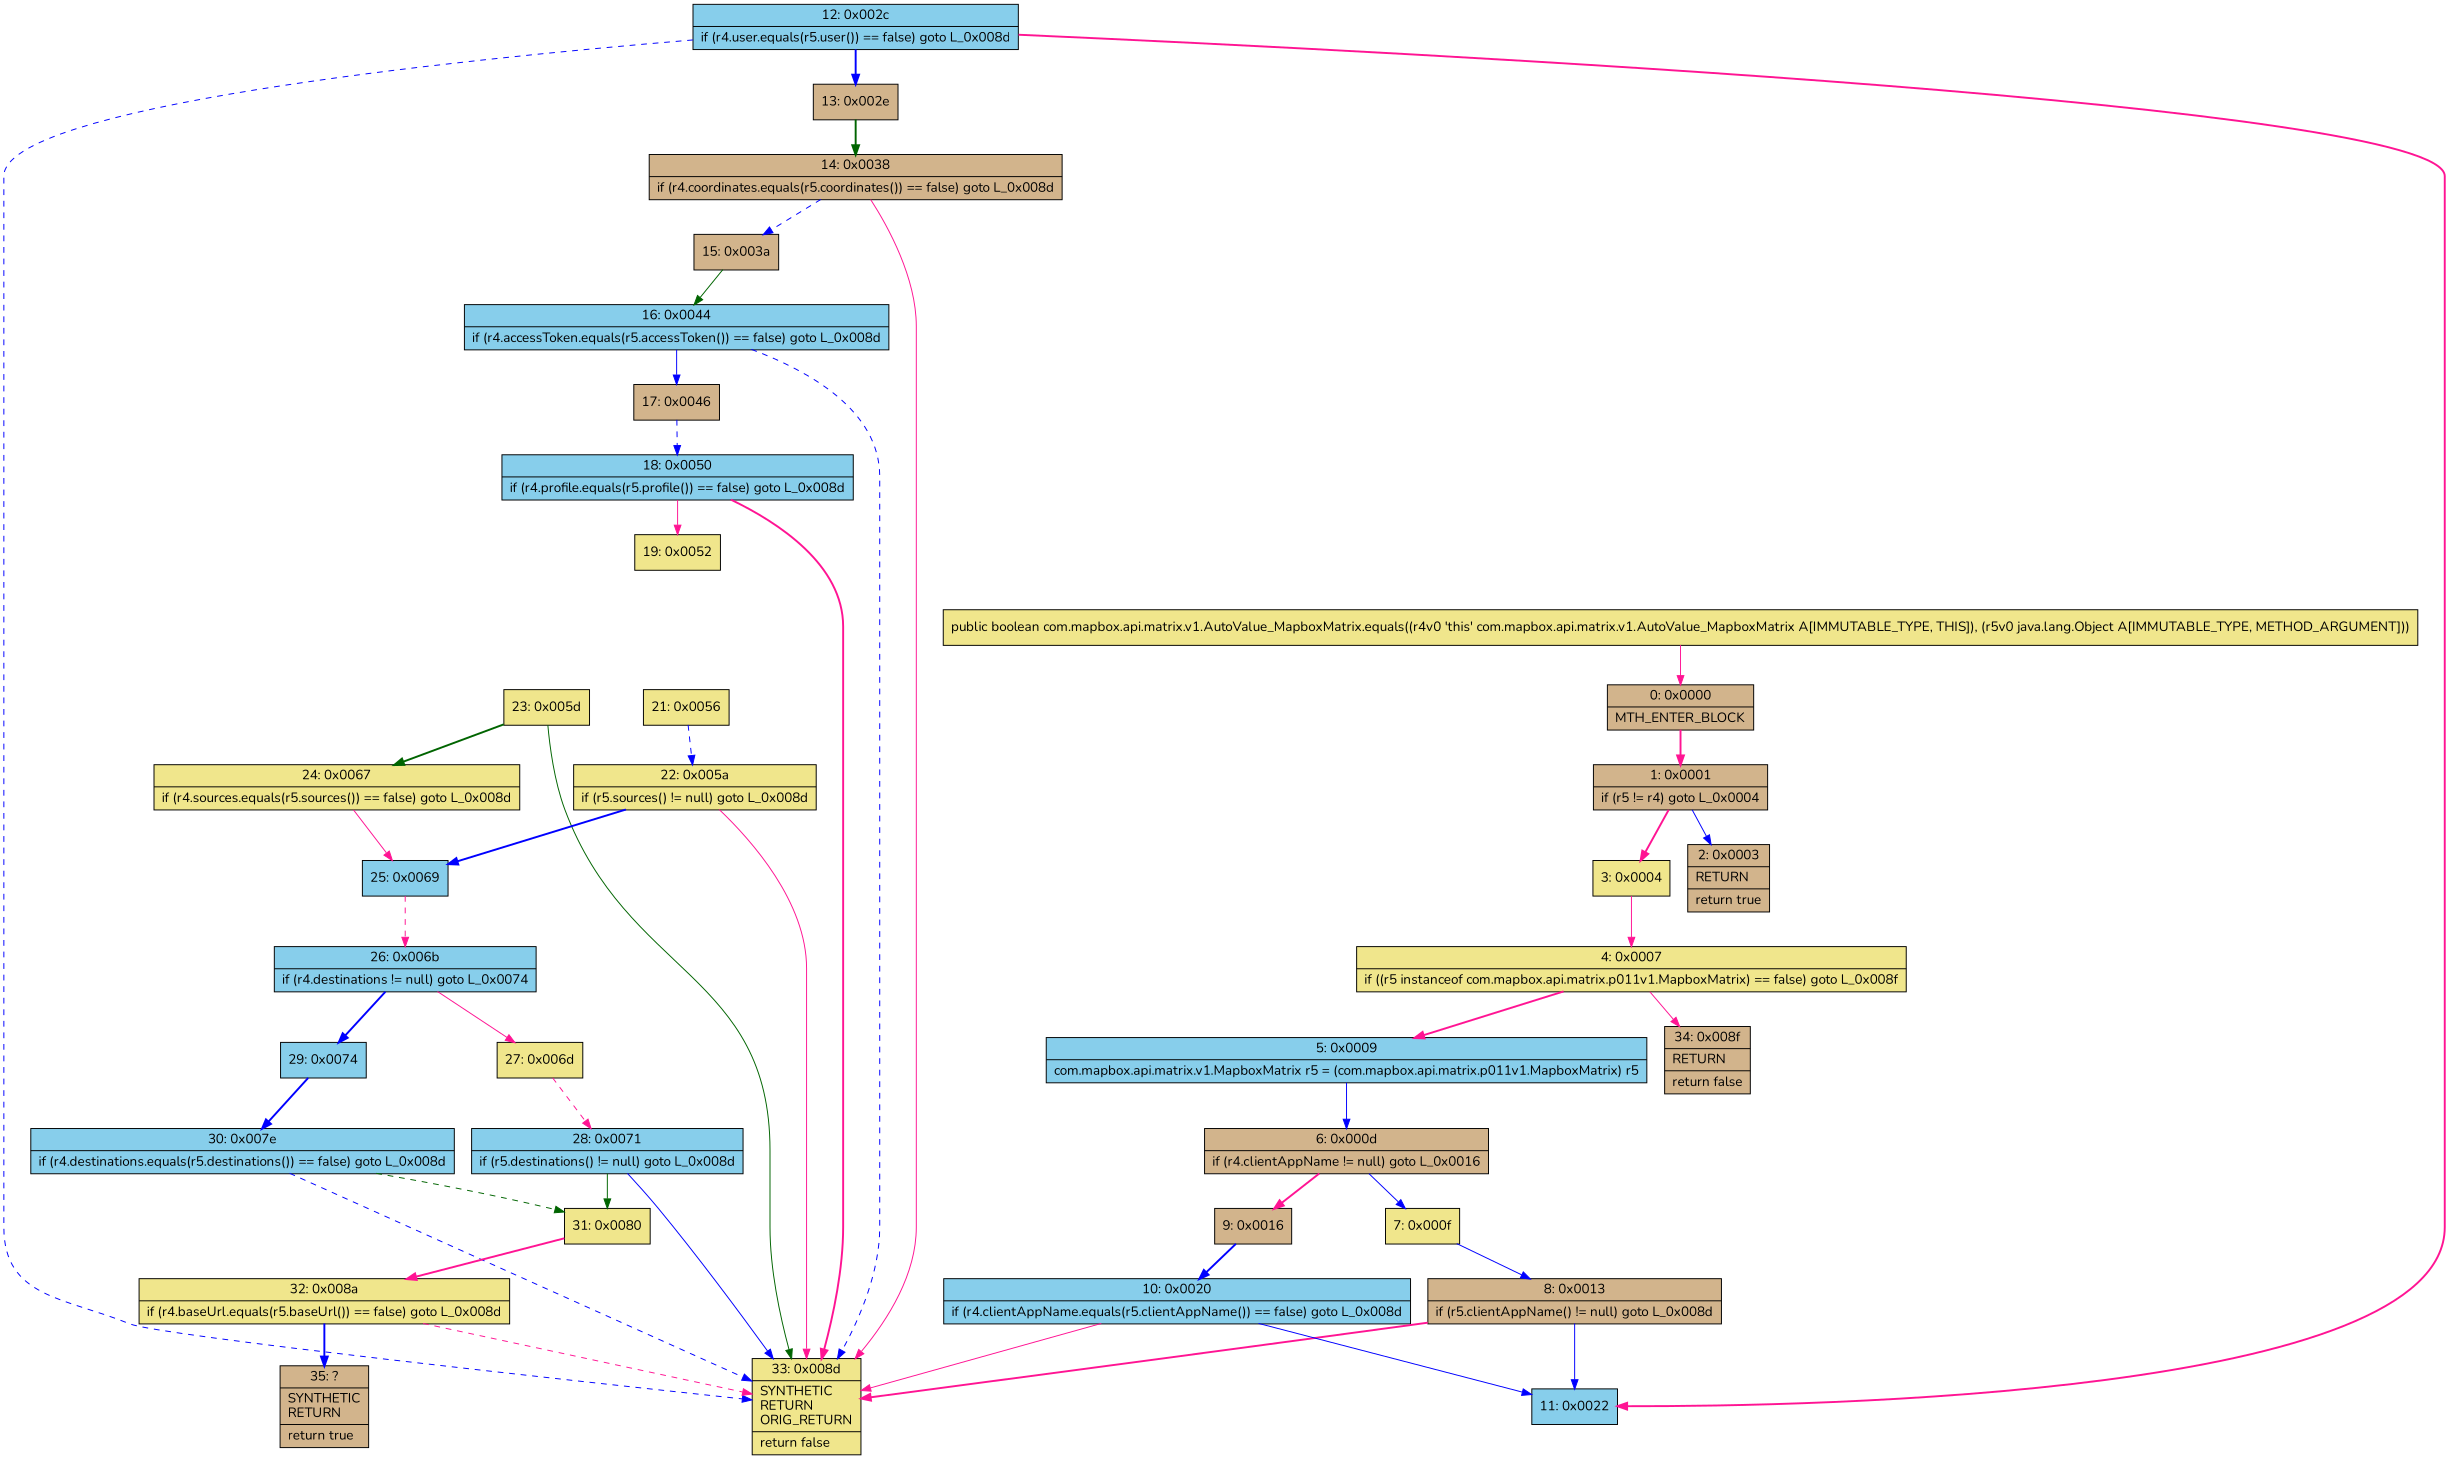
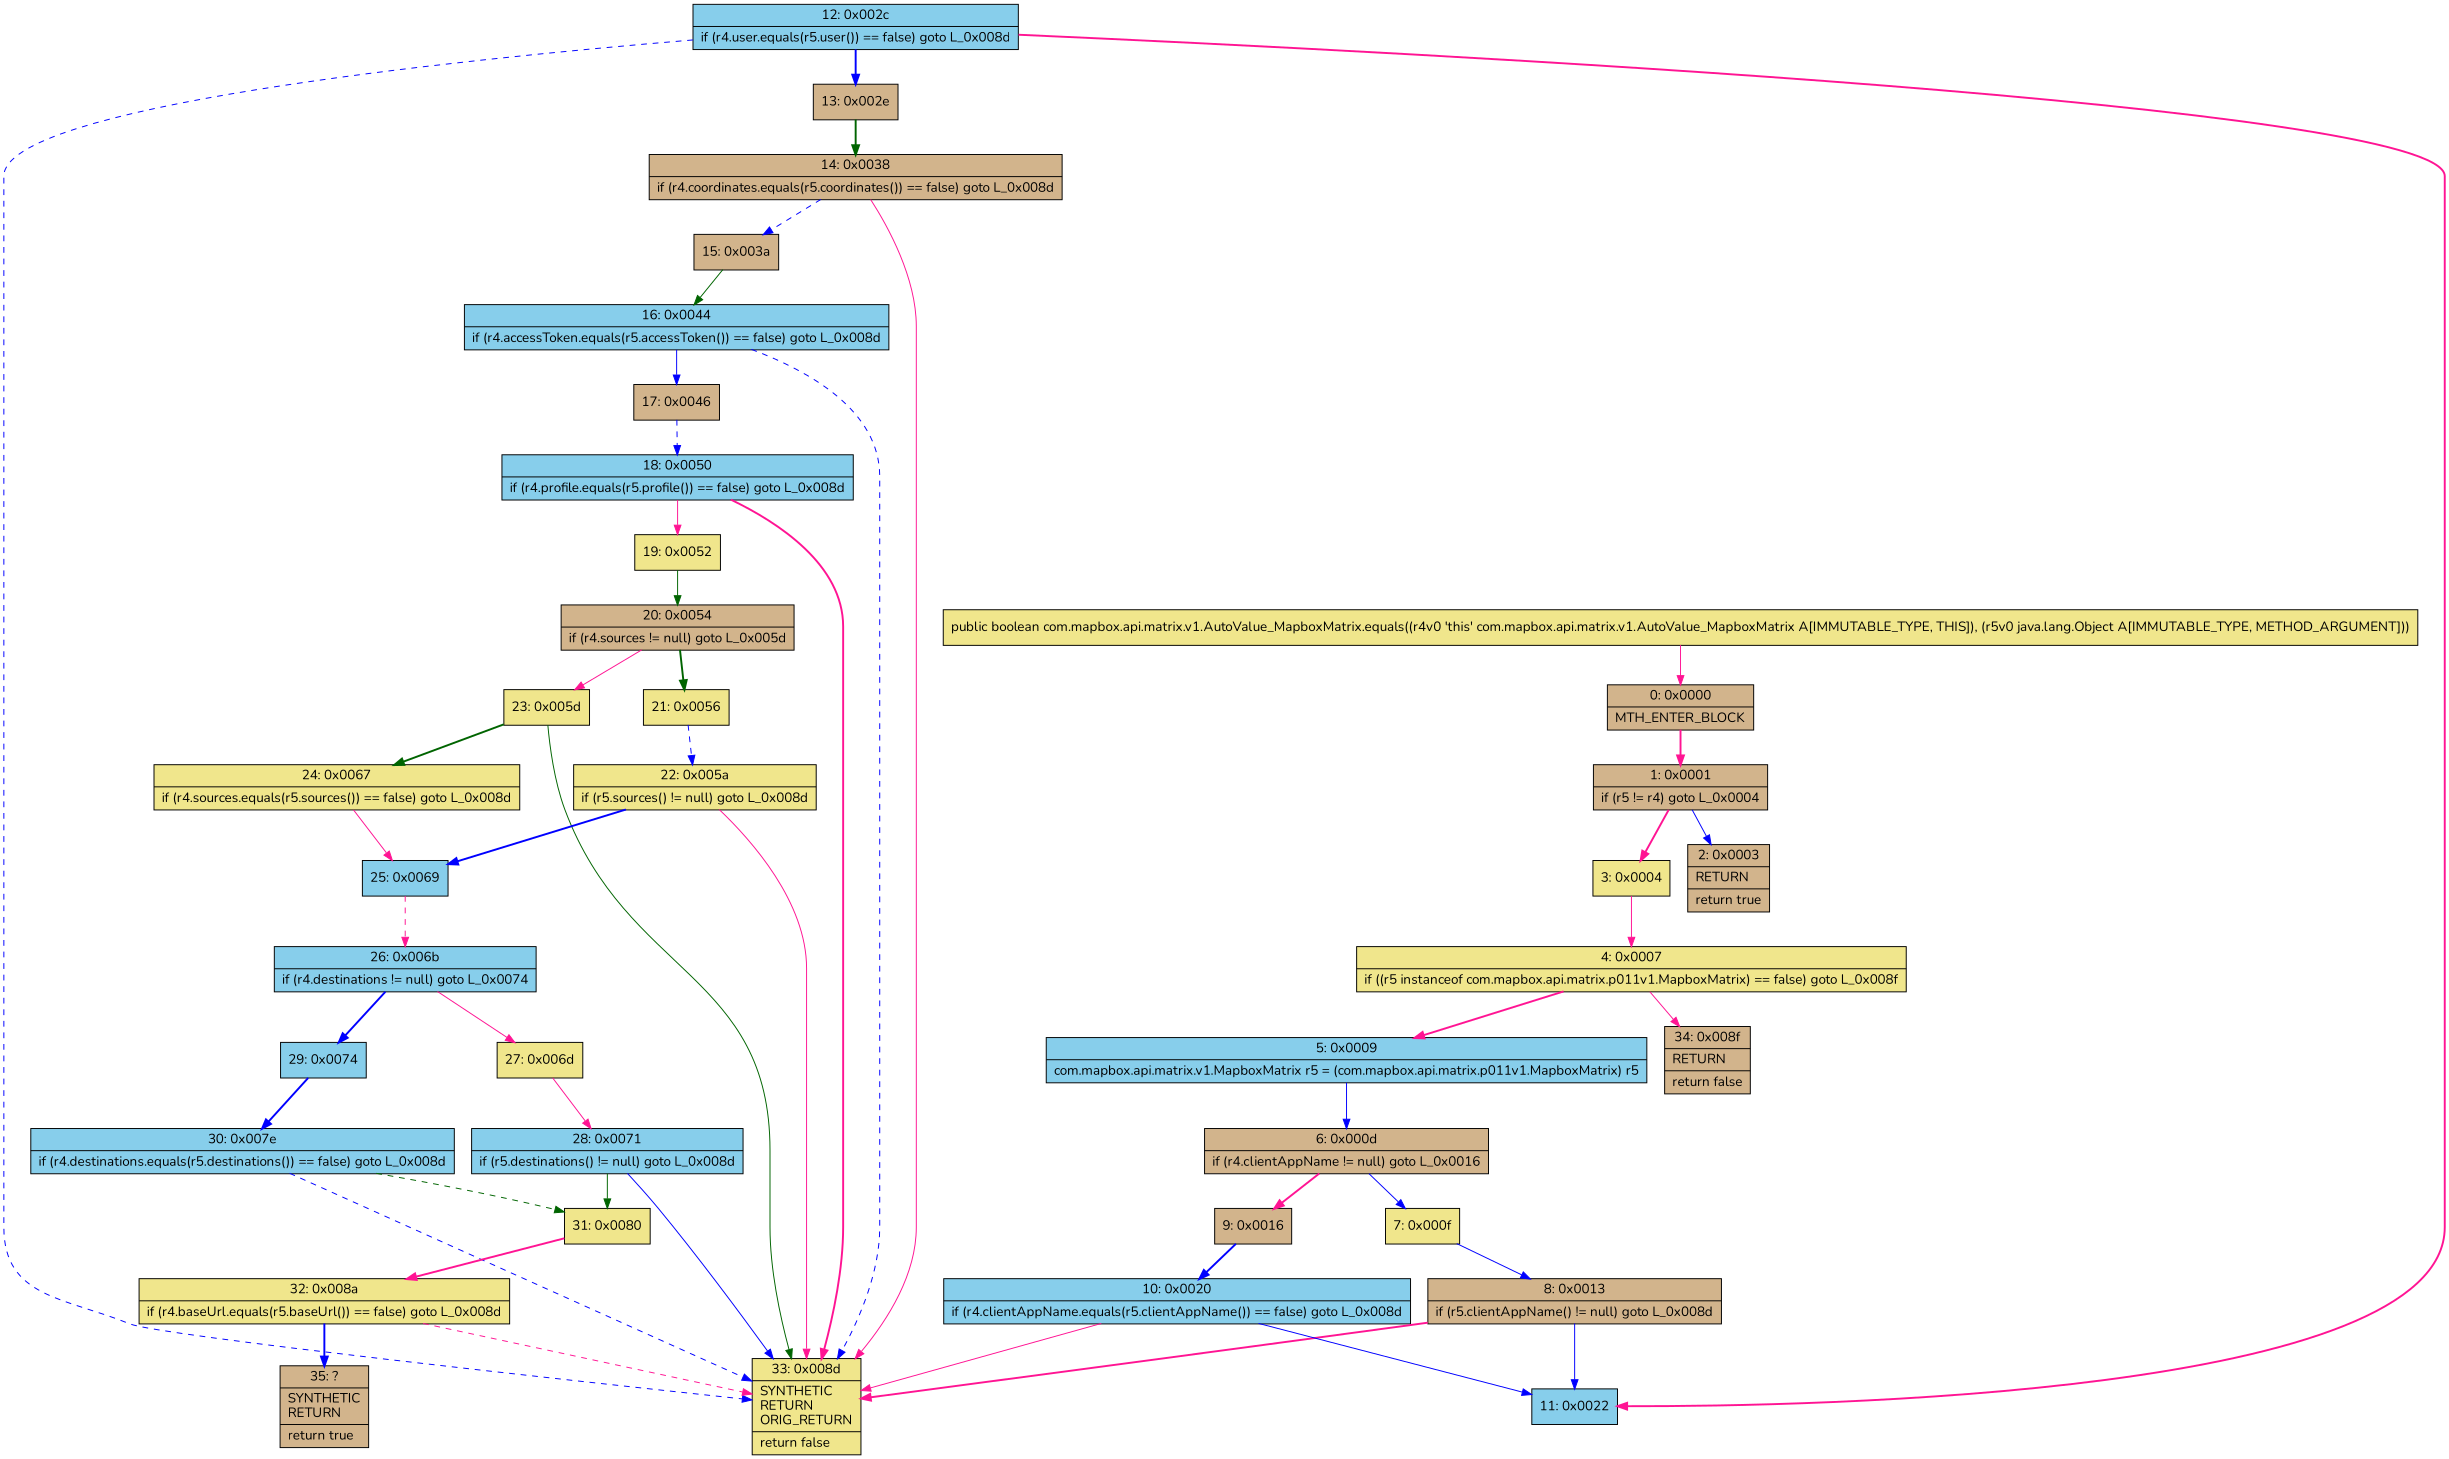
node "20: 0x0054": added
edge "27: 0x006d" -> "28: 0x0071": style dashed -> solid
